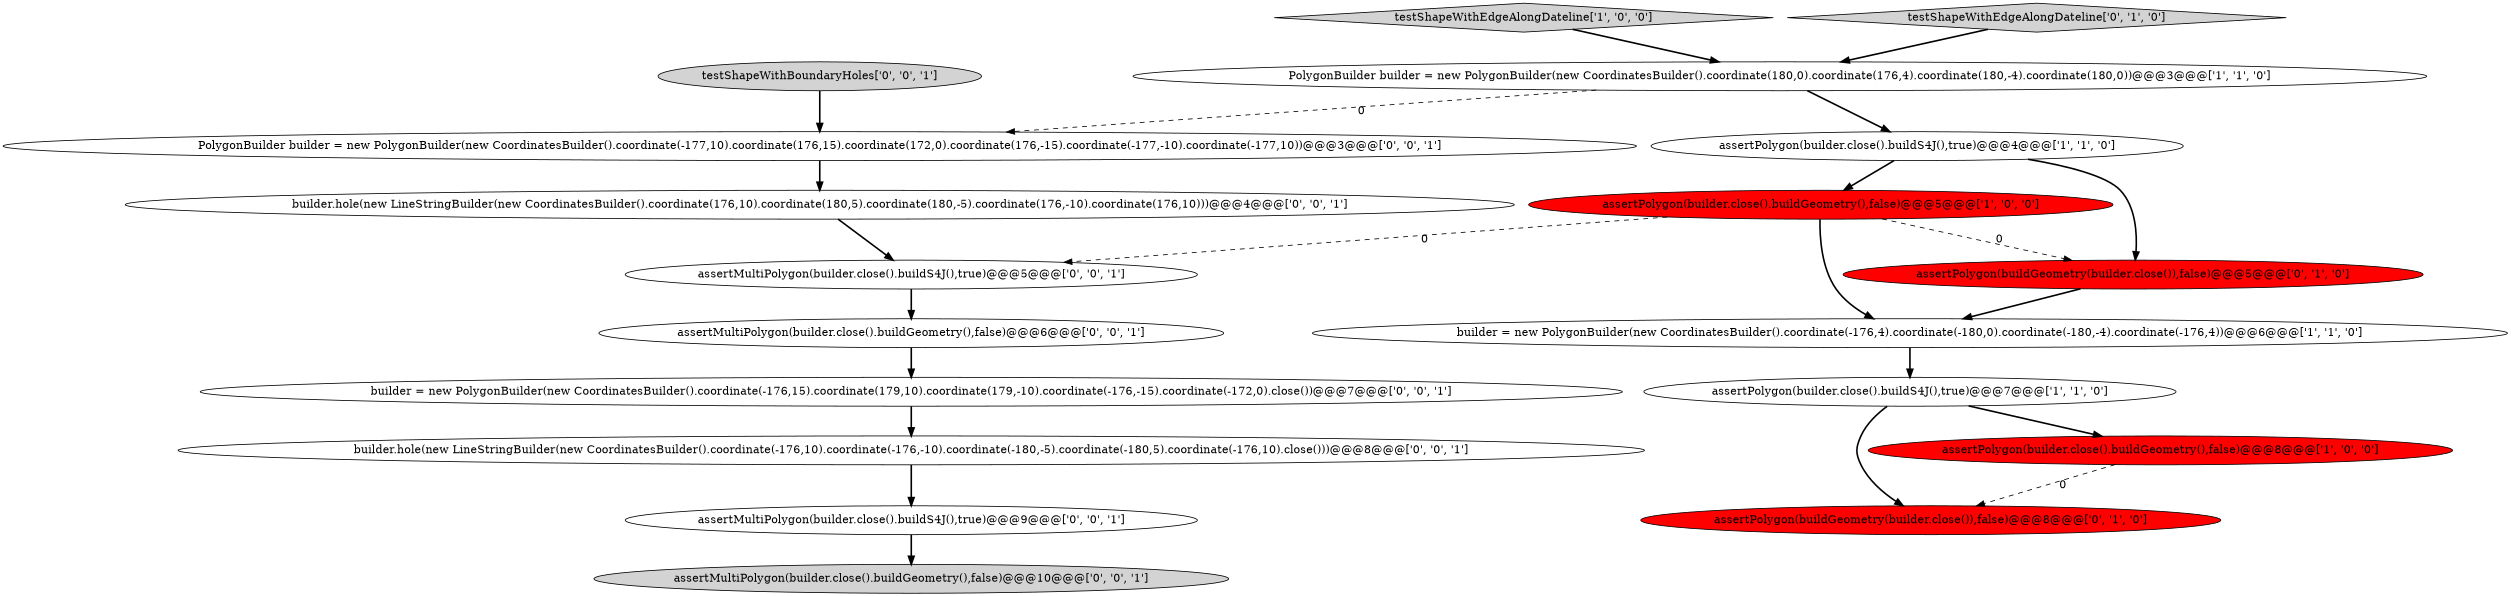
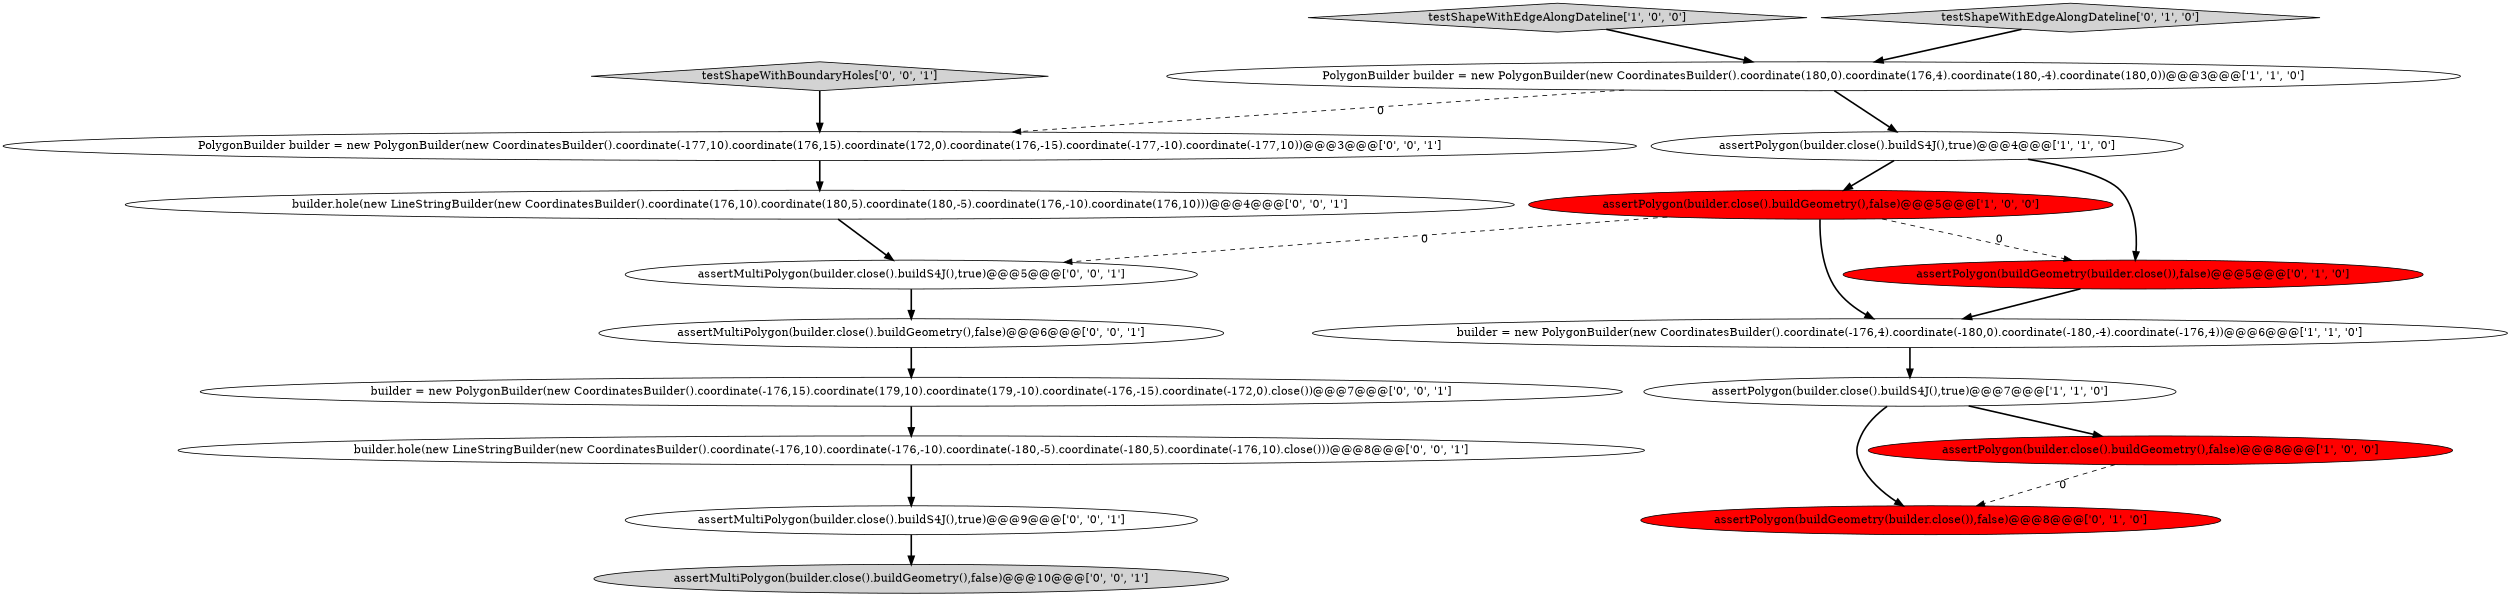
node "testShapeWithBoundaryHoles['0', '0', '1']": shape ellipse -> diamond
